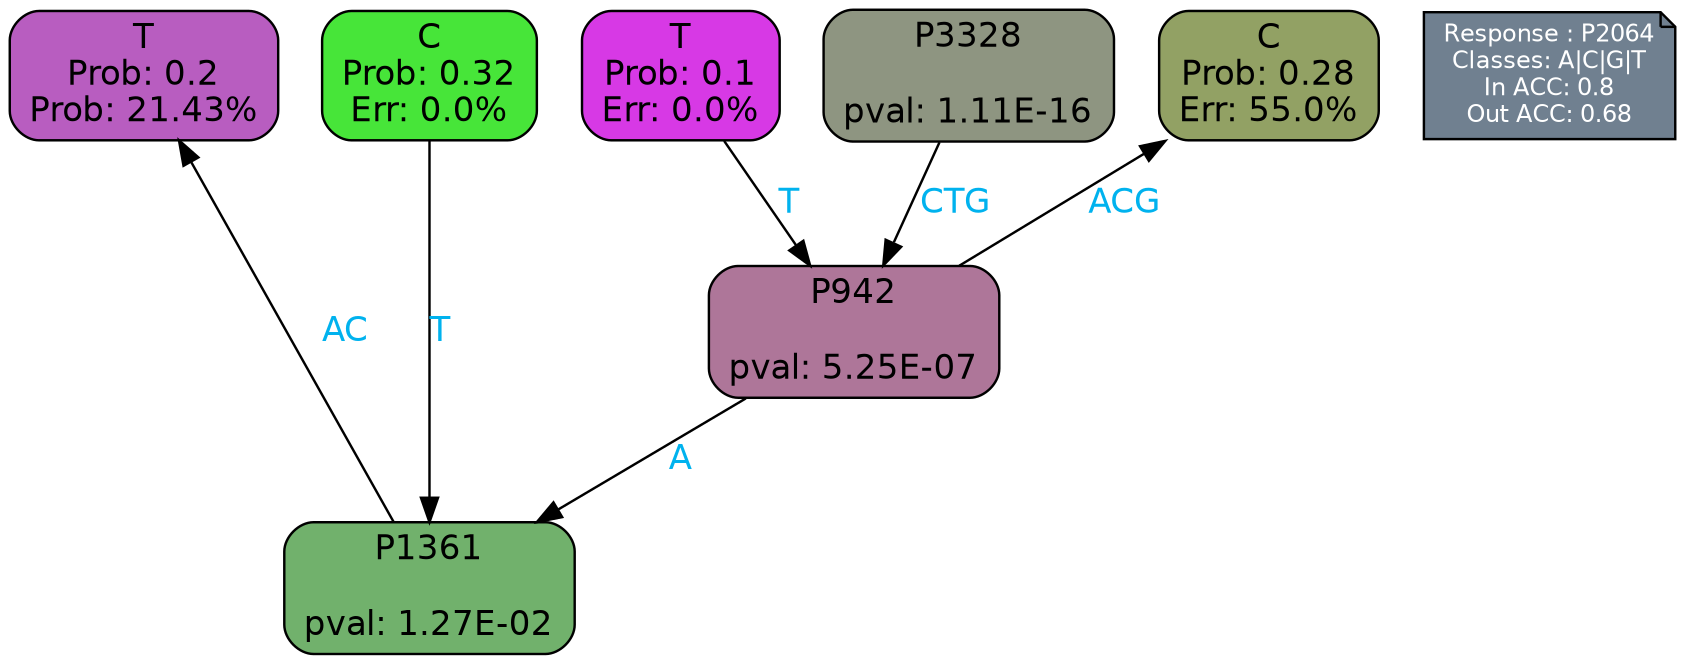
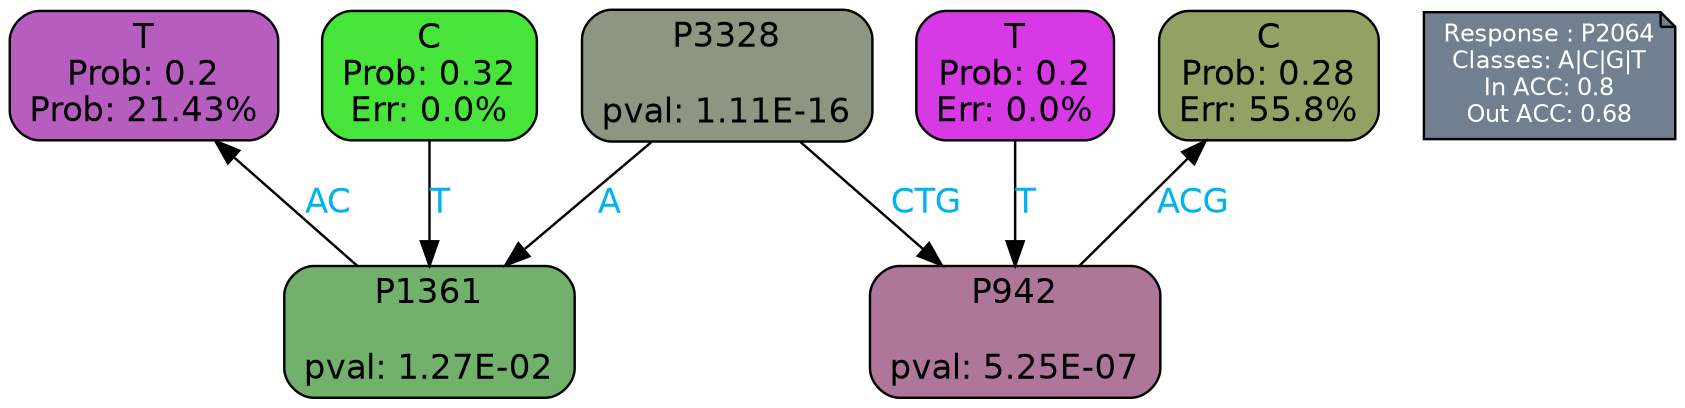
node "T Prob: 0.1 Err: 0.0%": label "T Prob: 0.1 Err: 0.0%" -> "T Prob: 0.2 Err: 0.0%"
node "C Prob: 0.28 Err: 55.0%": label "C Prob: 0.28 Err: 55.0%" -> "C Prob: 0.28 Err: 55.8%"
edge "P942 pval: 5.25E-07" -> "P1361 pval: 1.27E-02": now "P3328 pval: 1.11E-16" -> "P1361 pval: 1.27E-02"
